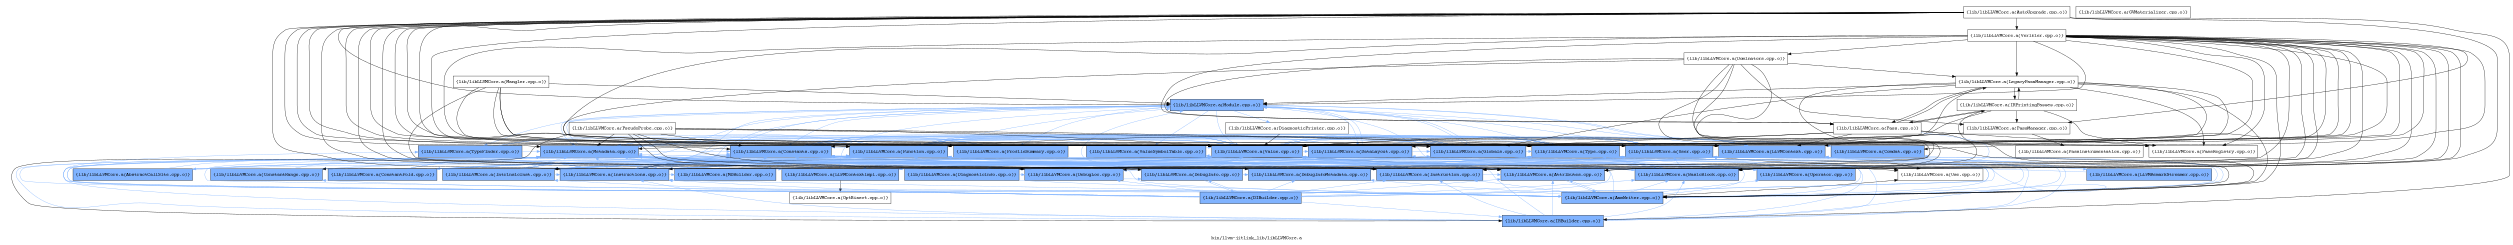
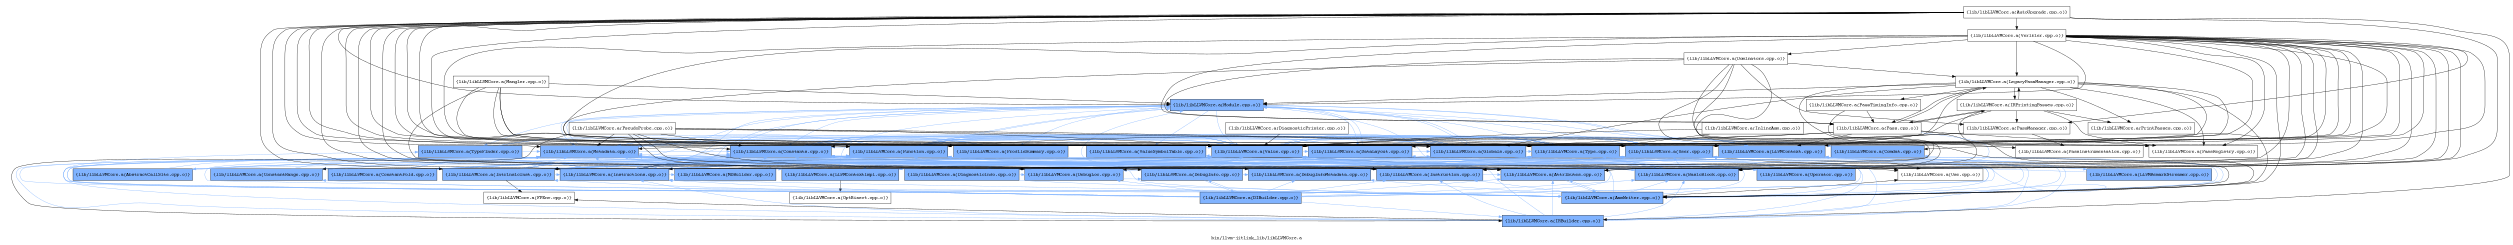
node "{lib/libLLVMCore.a(GVMaterializer.cpp.o)}": removed
edge "{lib/libLLVMCore.a(AutoUpgrade.cpp.o)}" -> "{lib/libLLVMCore.a(IntrinsicInst.cpp.o)}": added
node "{lib/libLLVMCore.a(PassTimingInfo.cpp.o)}": added
edge "{lib/libLLVMCore.a(Module.cpp.o)}" -> "{lib/libLLVMCore.a(DiagnosticPrinter.cpp.o)}": now "{lib/libLLVMCore.a(Module.cpp.o)}" -> "{lib/libLLVMCore.a(Function.cpp.o)}"
node "{lib/libLLVMCore.a(InlineAsm.cpp.o)}": added
node "{lib/libLLVMCore.a(PrintPasses.cpp.o)}": added
edge "{lib/libLLVMCore.a(AsmWriter.cpp.o)}" -> "{lib/libLLVMCore.a(Operator.cpp.o)}": removed
node "{lib/libLLVMCore.a(FPEnv.cpp.o)}": added
